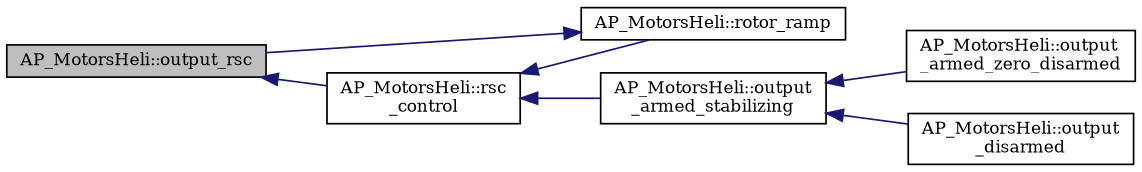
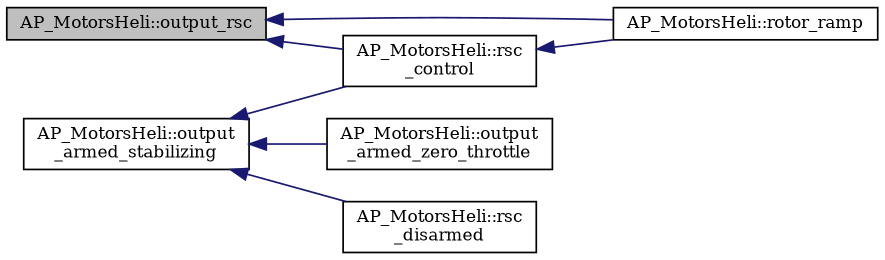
edge "AP_MotorsHeli::output_rsc" -> "AP_MotorsHeli::rotor_ramp": reversed
node "AP_MotorsHeli::output _armed_zero_disarmed": label "AP_MotorsHeli::output _armed_zero_disarmed" -> "AP_MotorsHeli::output _armed_zero_throttle"
edge "AP_MotorsHeli::output _armed_stabilizing" -> "AP_MotorsHeli::rsc _control": reversed
node "AP_MotorsHeli::output _disarmed": label "AP_MotorsHeli::output _disarmed" -> "AP_MotorsHeli::rsc _disarmed"
